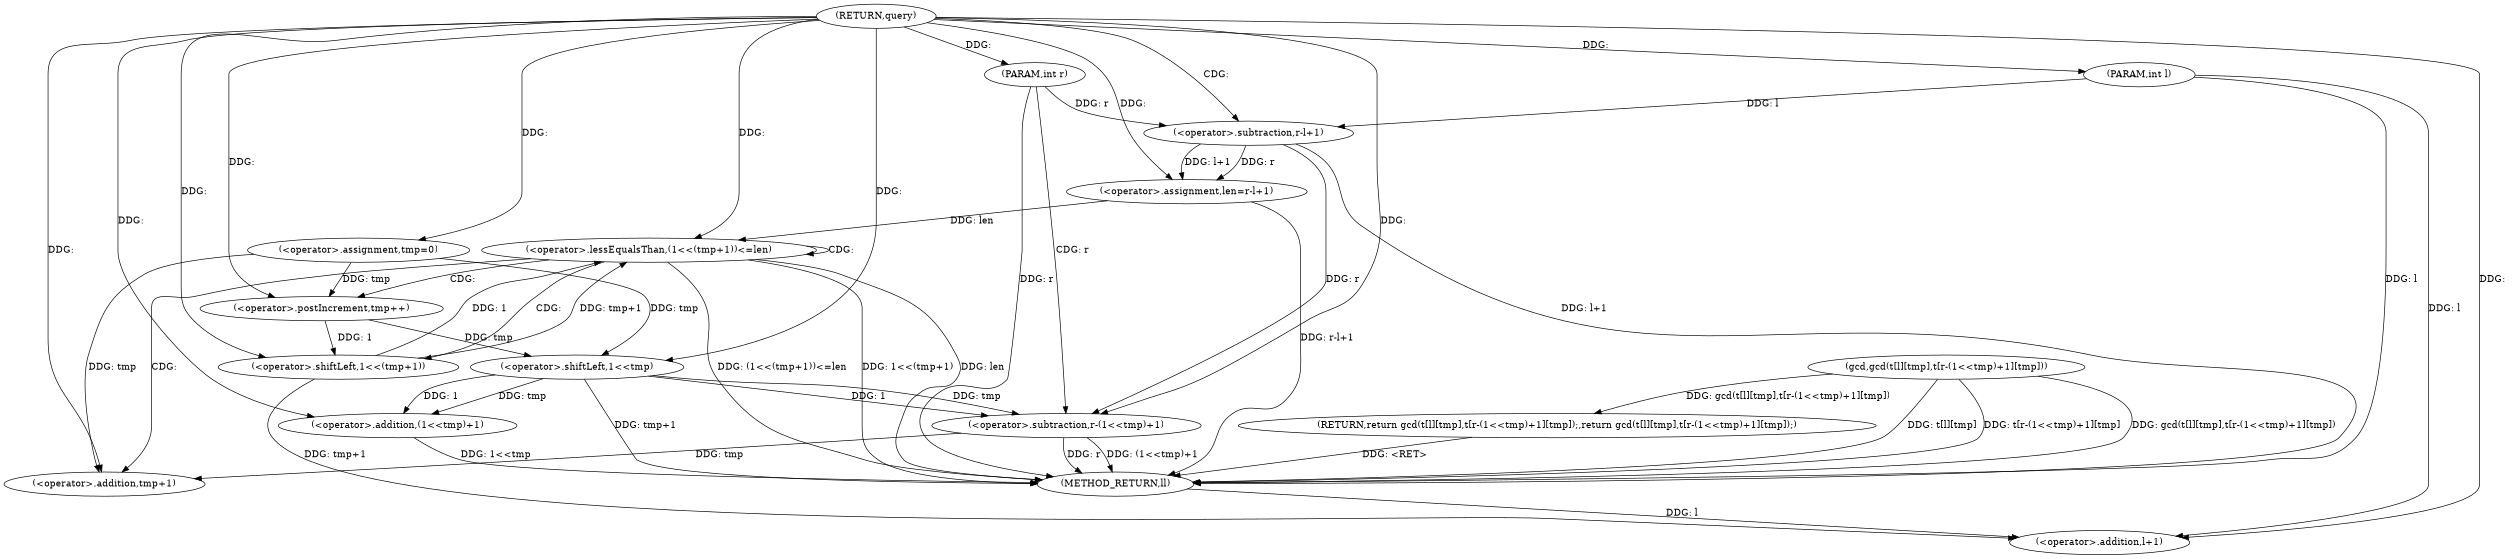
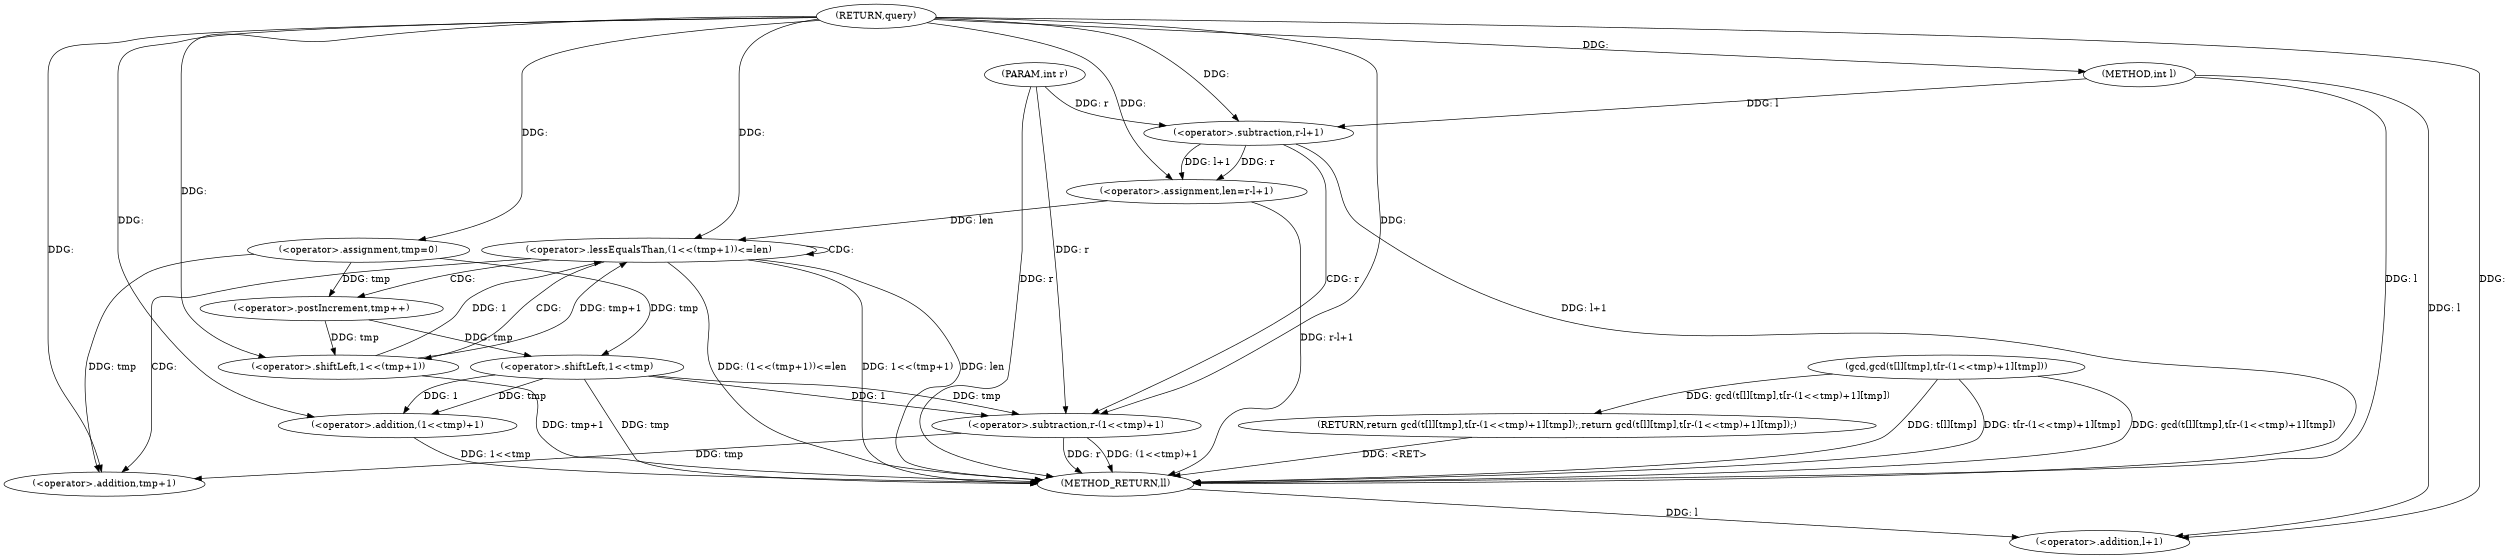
edge "(RETURN,query)" -> "(<operator>.postIncrement,tmp++)": removed, label "DDG:"
edge "(RETURN,query)" -> "(PARAM,int r)": removed, label "DDG:"
edge "(RETURN,query)" -> "(<operator>.subtraction,r-l+1)": label "CDG: " -> "DDG: "
node "(PARAM,int l)": label "(PARAM,int l)" -> "(METHOD,int l)"
edge "(PARAM,int r)" -> "(<operator>.subtraction,r-(1<<tmp)+1)": label "CDG: r" -> "DDG: r"
edge "(RETURN,query)" -> "(<operator>.shiftLeft,1<<tmp)": removed, label "DDG:"
edge "(<operator>.subtraction,r-l+1)" -> "(<operator>.subtraction,r-(1<<tmp)+1)": label "DDG: r" -> "CDG: r"
edge "(<operator>.postIncrement,tmp++)" -> "(<operator>.shiftLeft,1<<(tmp+1))": label "DDG: 1" -> "DDG: tmp"
edge "(<operator>.shiftLeft,1<<tmp)" -> "(METHOD_RETURN,ll)": label "DDG: tmp+1" -> "DDG: tmp"
edge "(<operator>.shiftLeft,1<<(tmp+1))" -> "(<operator>.addition,l+1)": now "(<operator>.shiftLeft,1<<(tmp+1))" -> "(METHOD_RETURN,ll)"
